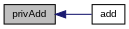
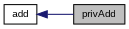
edge "add" -> "privAdd": reversed
